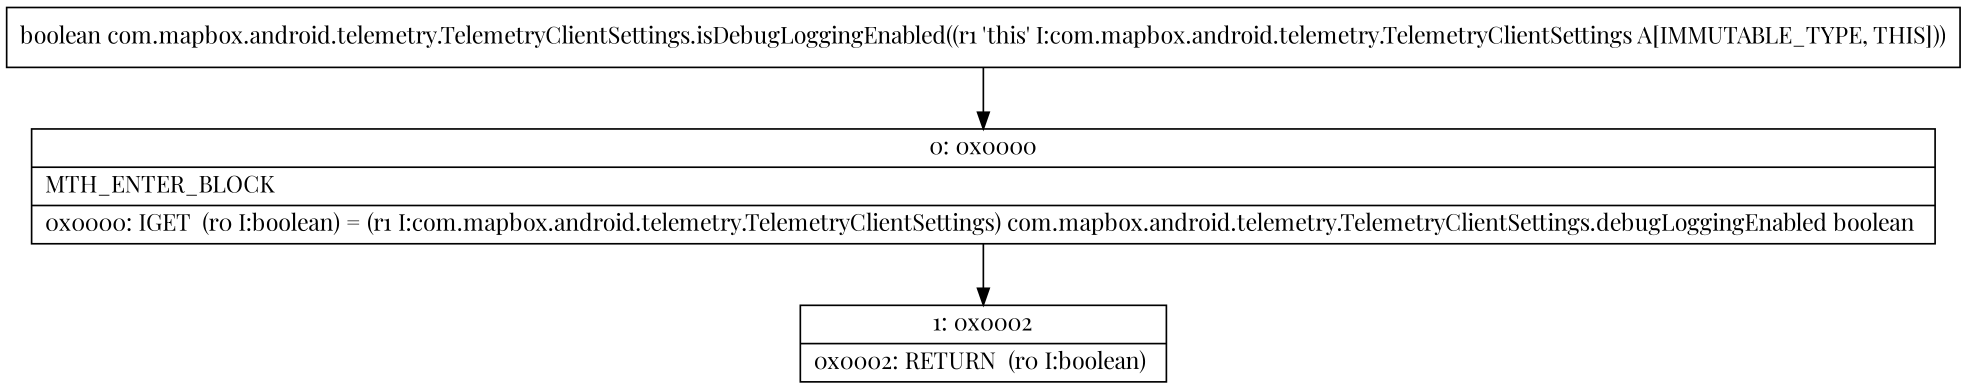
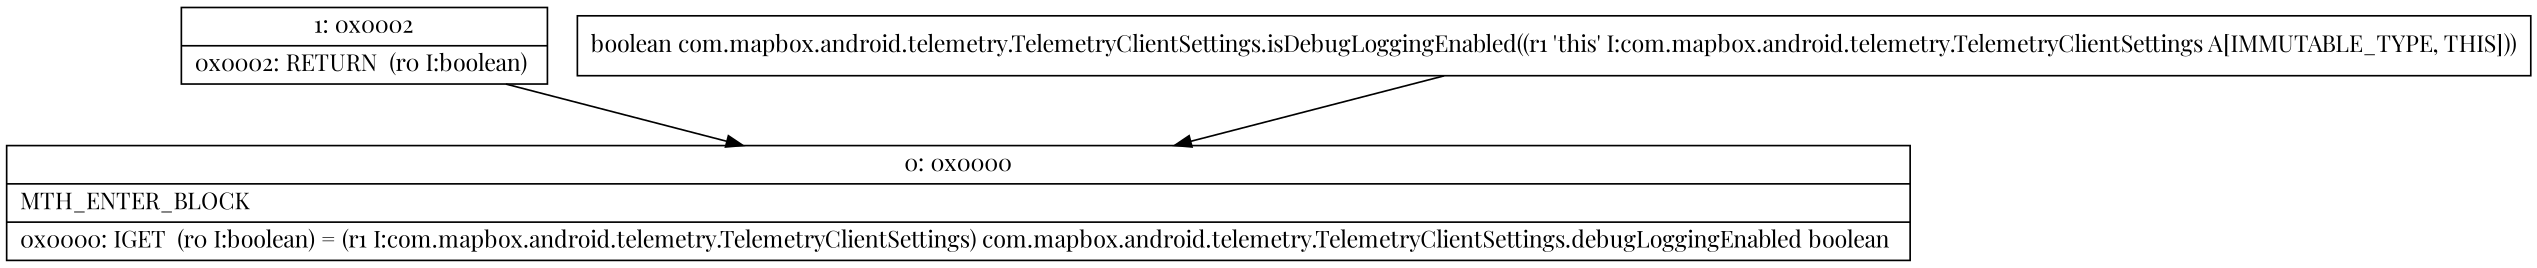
edge "0: 0x0000" -> "1: 0x0002": reversed
